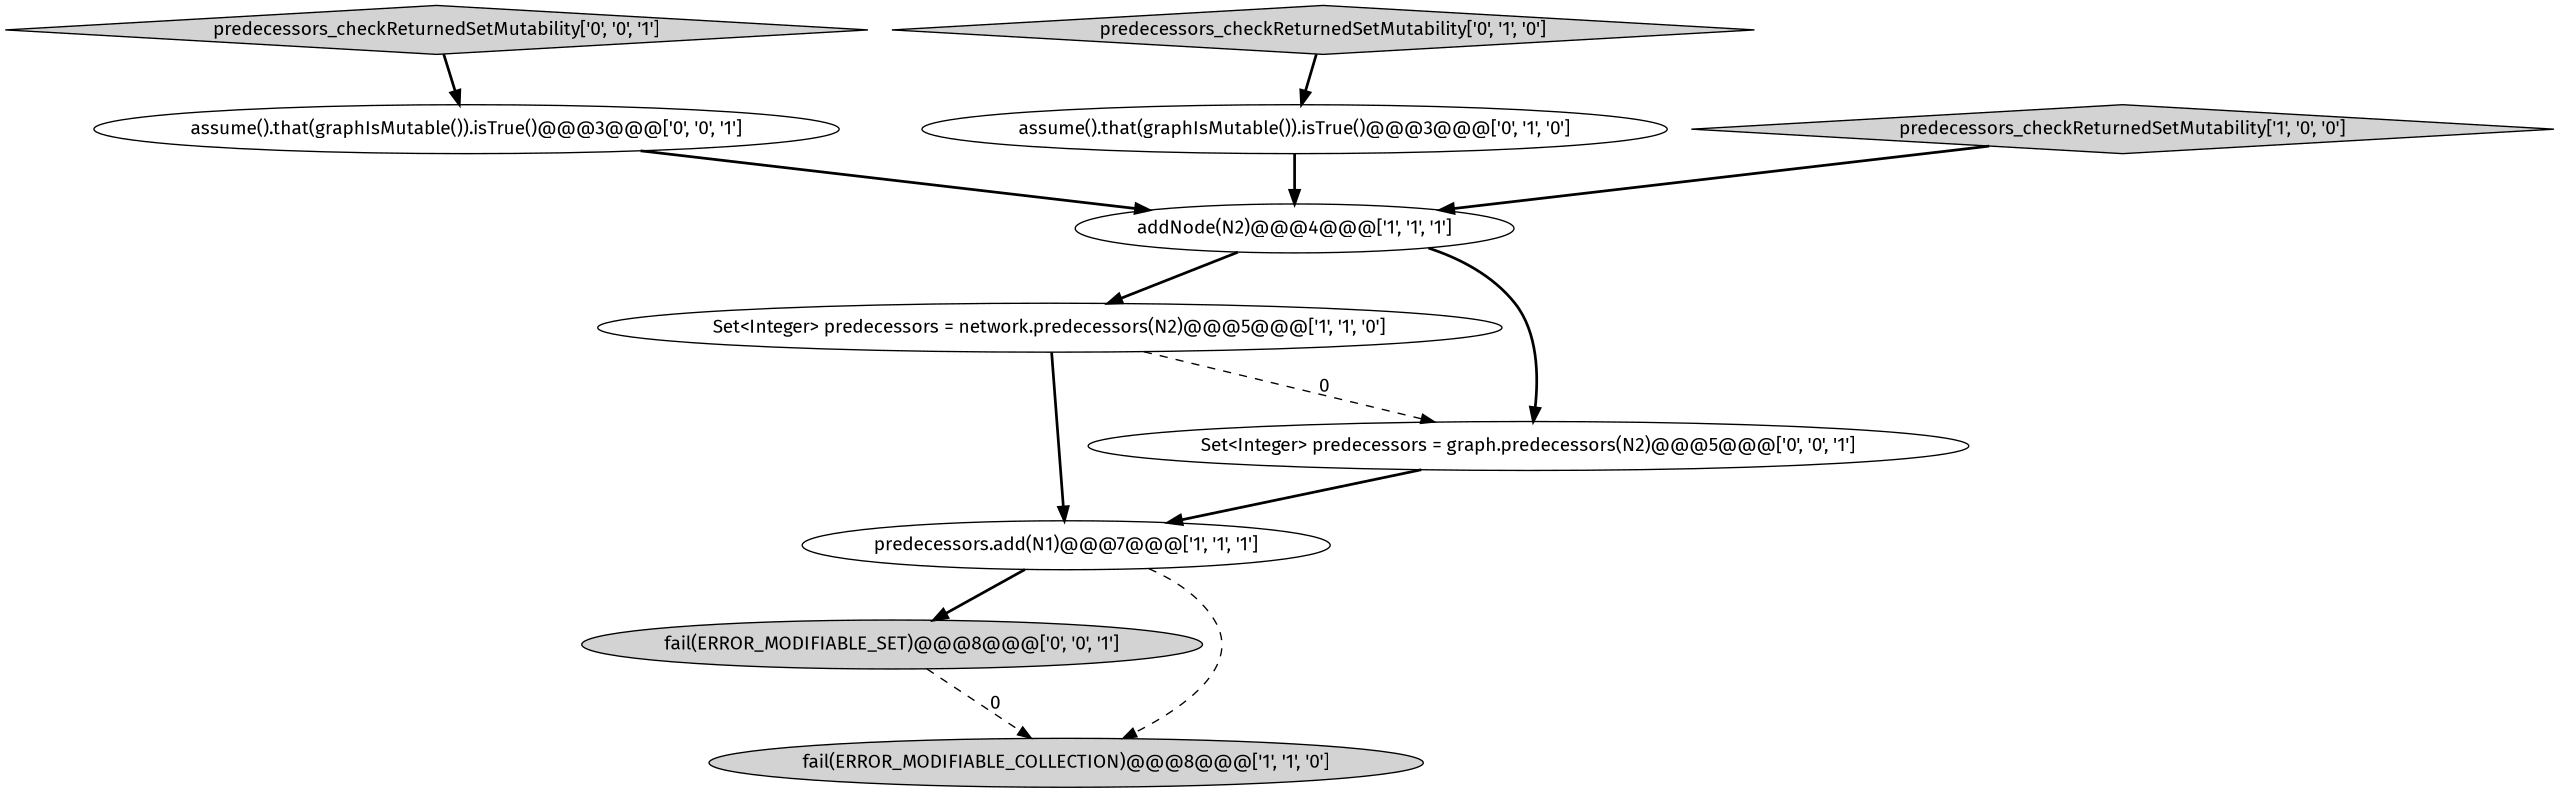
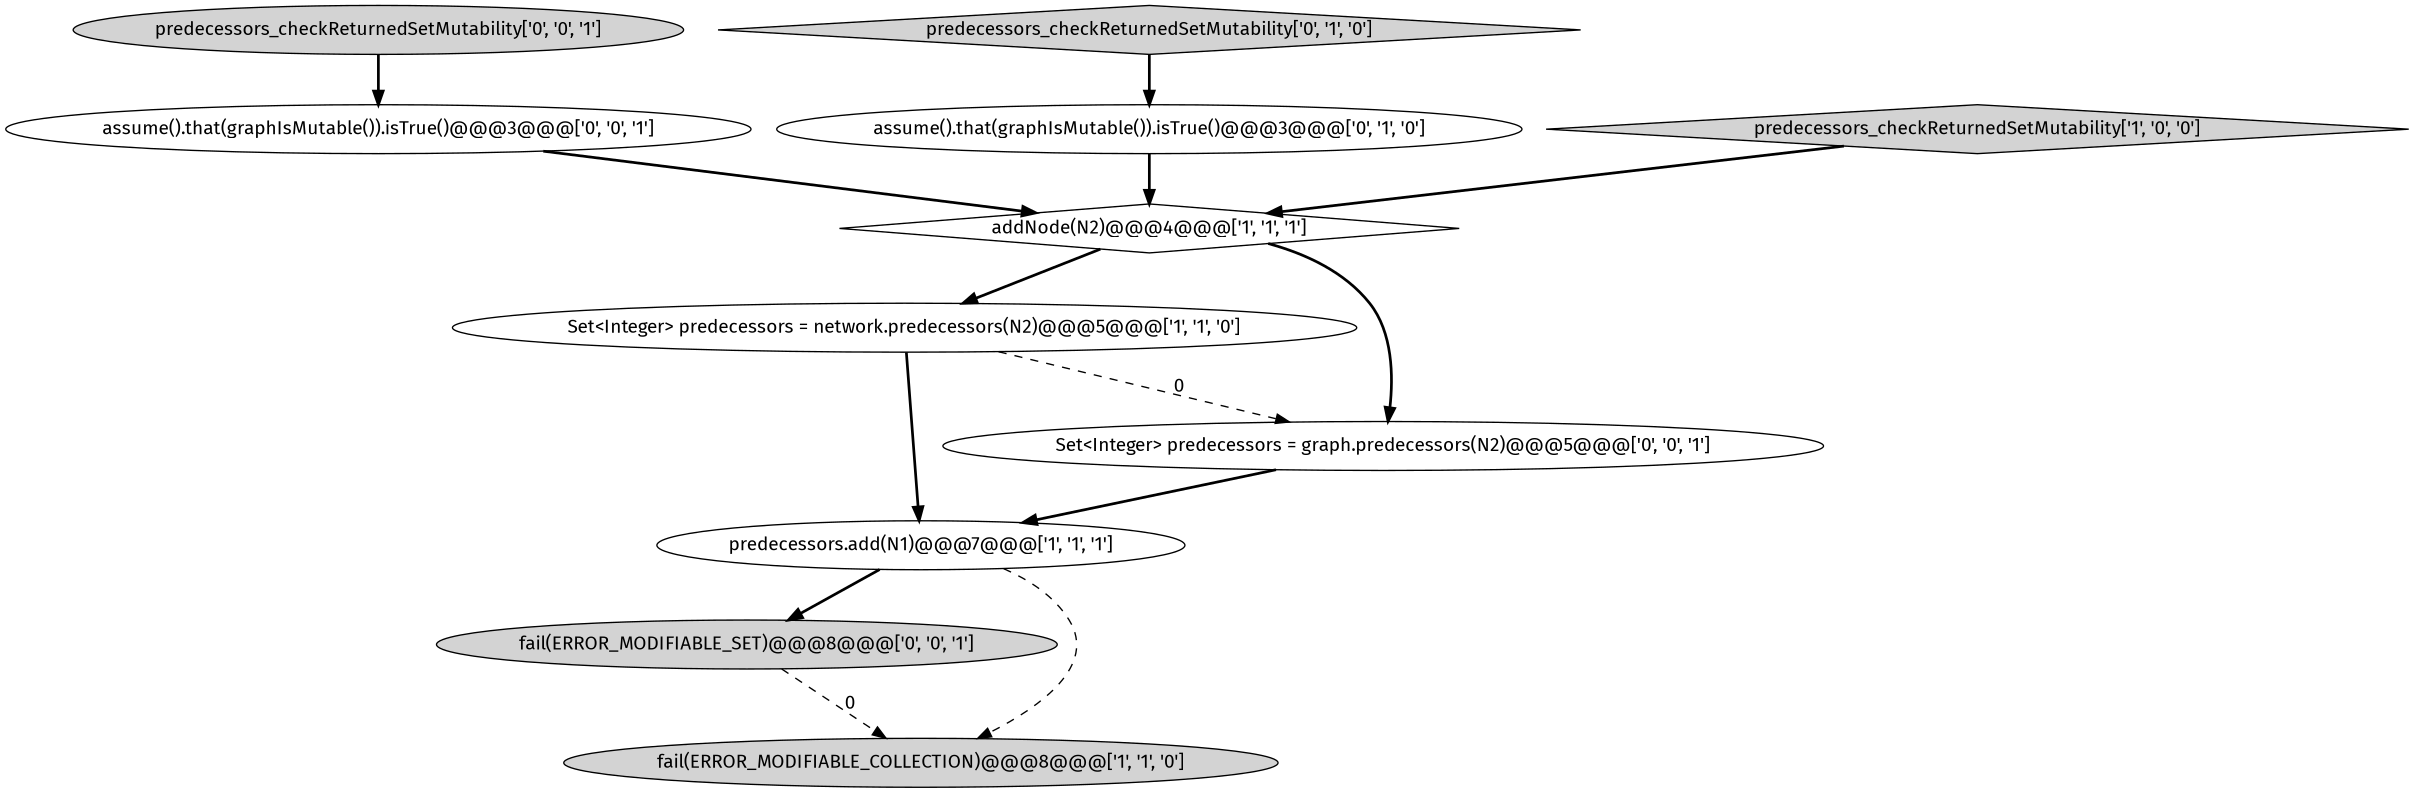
node "predecessors_checkReturnedSetMutability['0', '0', '1']": shape diamond -> ellipse
node "addNode(N2)@@@4@@@['1', '1', '1']": shape ellipse -> diamond
